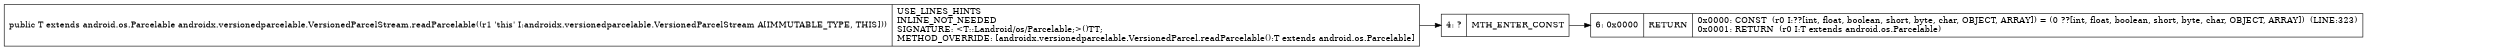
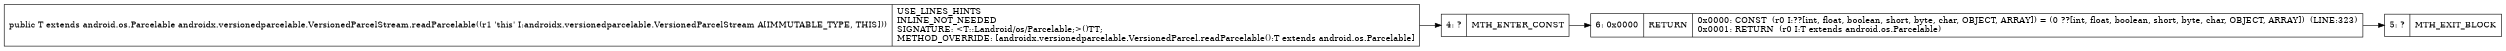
node "5: ?": added
